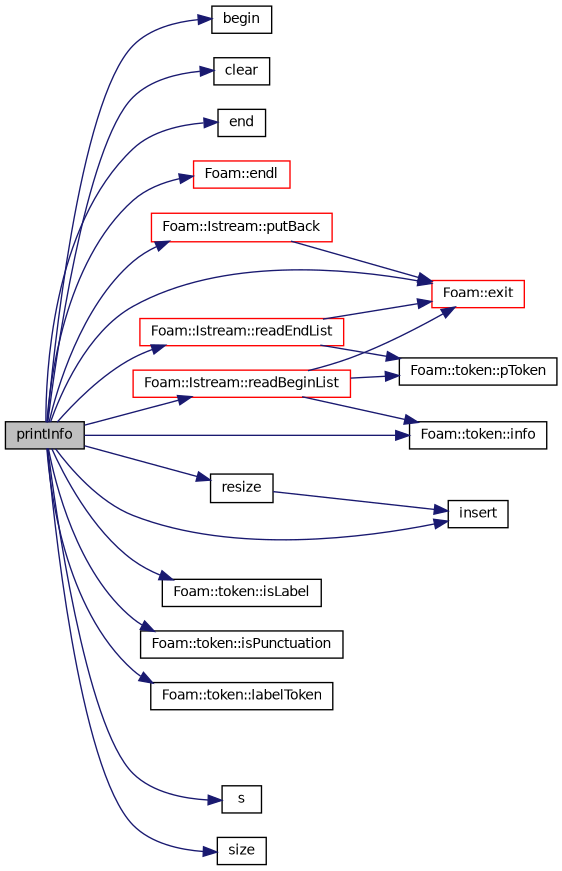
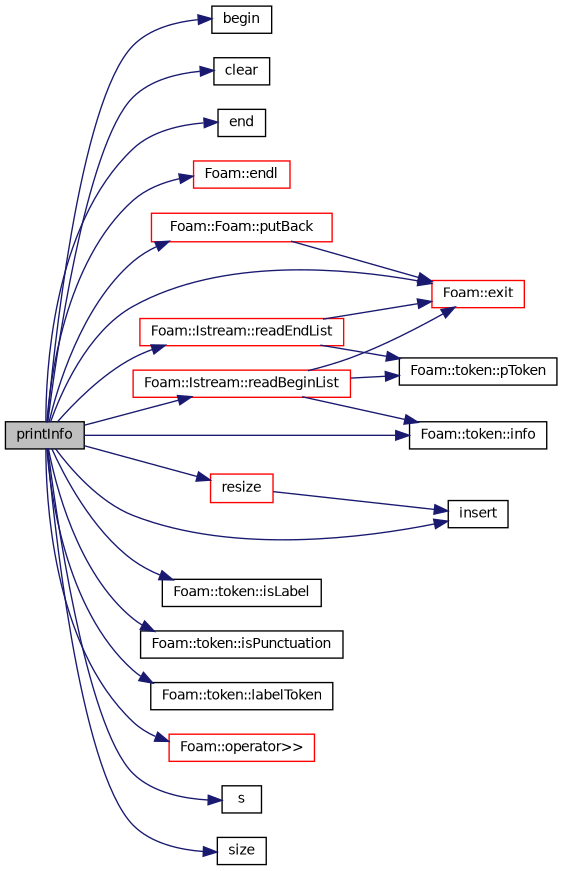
node "Foam::Istream::putBack": label "Foam::Istream::putBack" -> "Foam::Foam::putBack"
node "resize": color black -> red
node "Foam::operator>>": added
